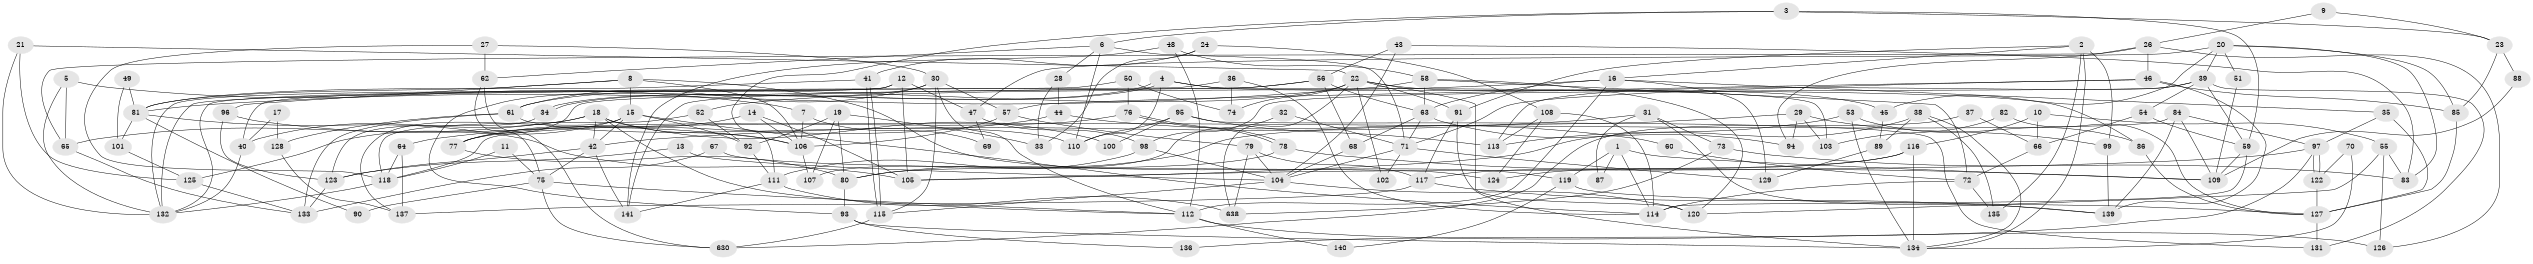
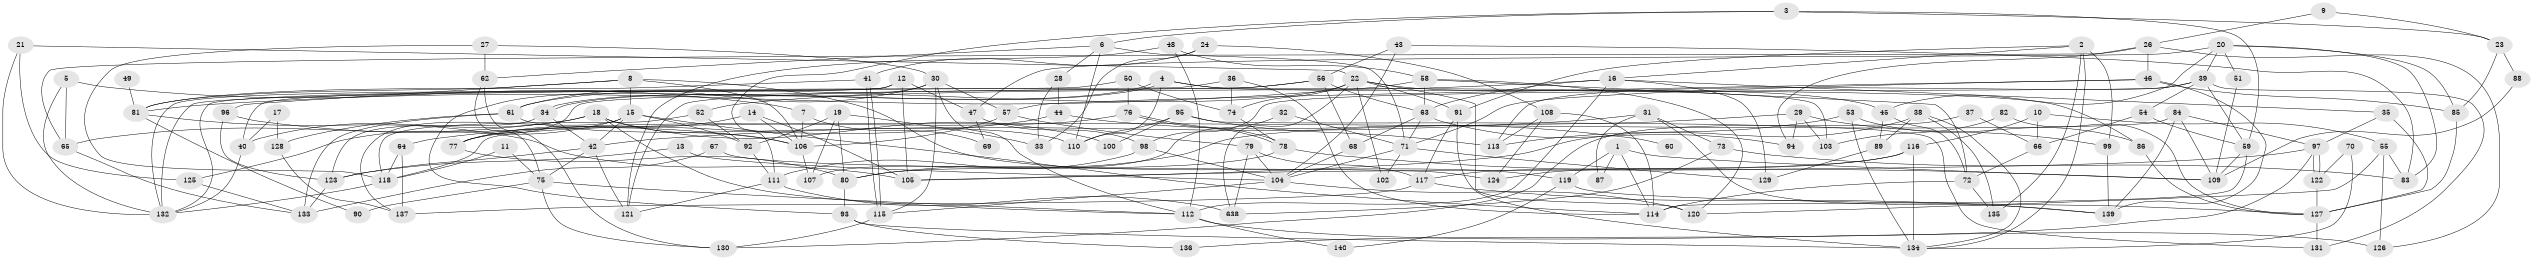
edge "74" -- "78": added
edge "18" -- "42": now "34" -- "42"
node "101": removed
edge "60" -- "72": now "45" -- "72"
node "141": label "141" -> "121"
node "630": label "630" -> "130"
